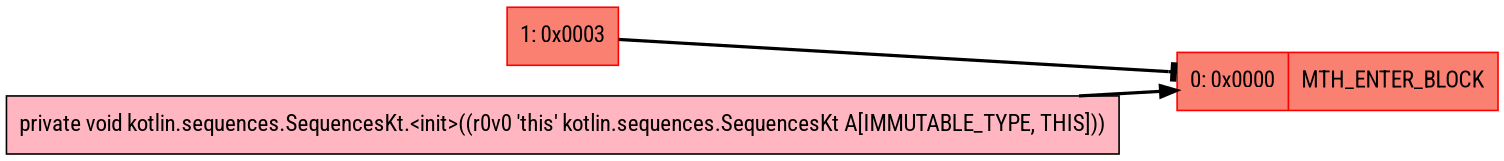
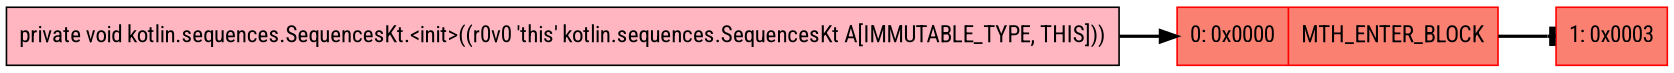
edge "1: 0x0003" -> "0: 0x0000": reversed
